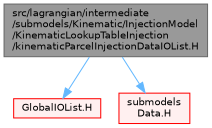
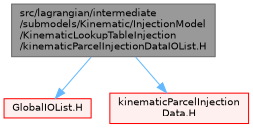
node "submodels Data.H": label "submodels Data.H" -> "kinematicParcelInjection Data.H"
